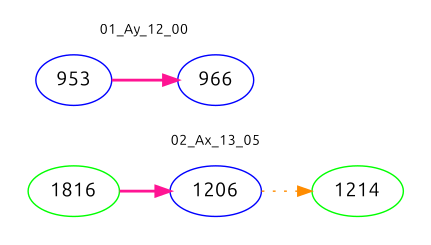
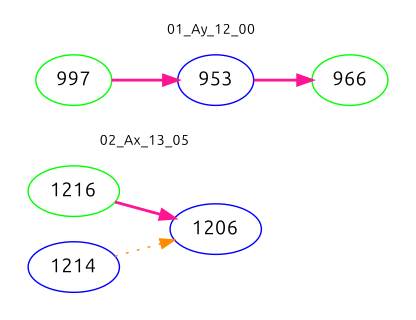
node "997": added
node "966": color blue -> green
node "1816": label "1816" -> "1216"
edge "1206" -> "1214": reversed
node "1214": color green -> blue
